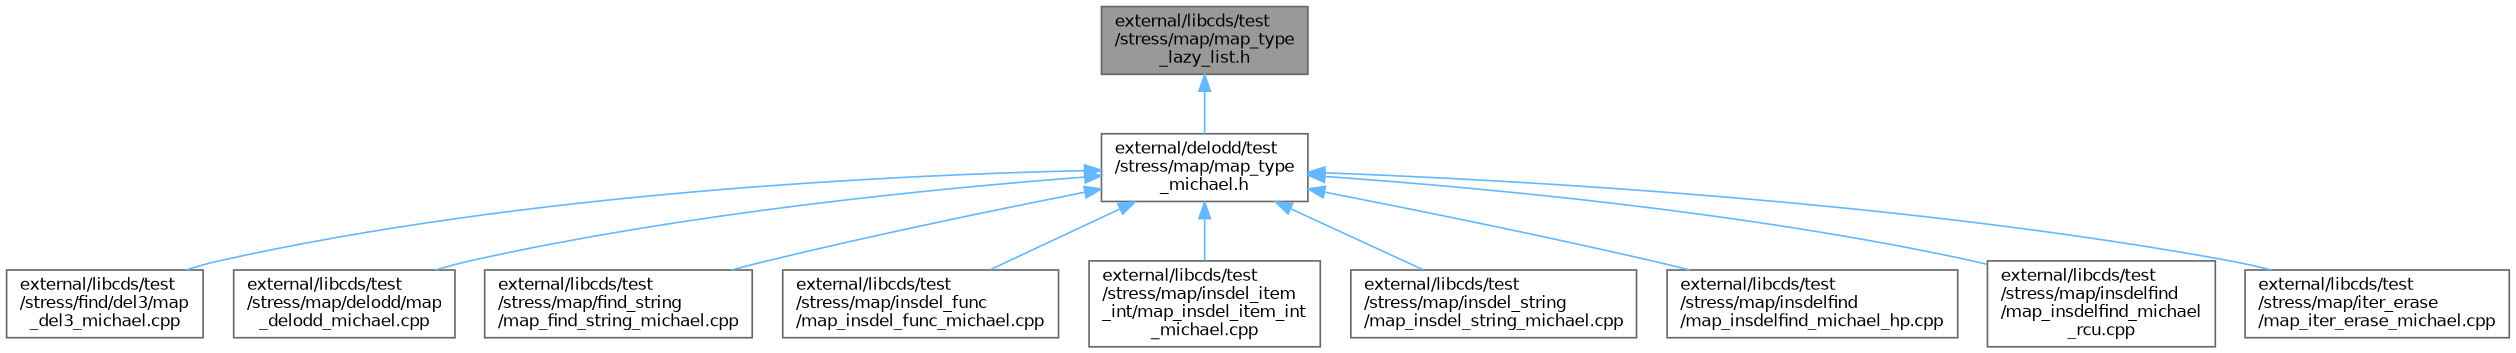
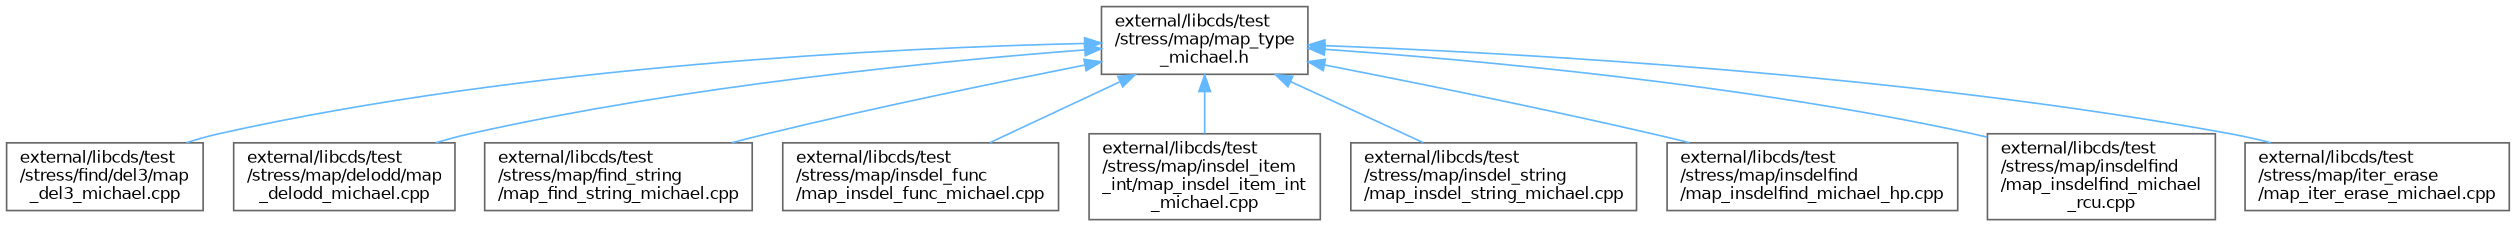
node "external/libcds/test /stress/map/map_type _lazy_list.h": removed
node "external/delodd/test /stress/map/map_type _michael.h": label "external/delodd/test /stress/map/map_type _michael.h" -> "external/libcds/test /stress/map/map_type _michael.h"
